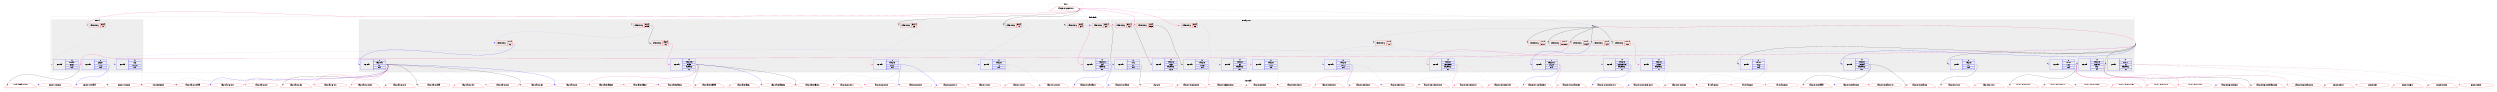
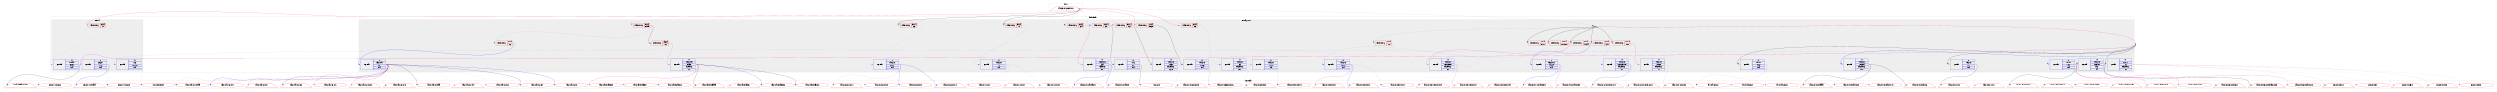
node "media-video/libav-11.7": shape octagon -> trapezium
